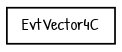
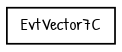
node "EvtVector4C": label "EvtVector4C" -> "EvtVector7C"
